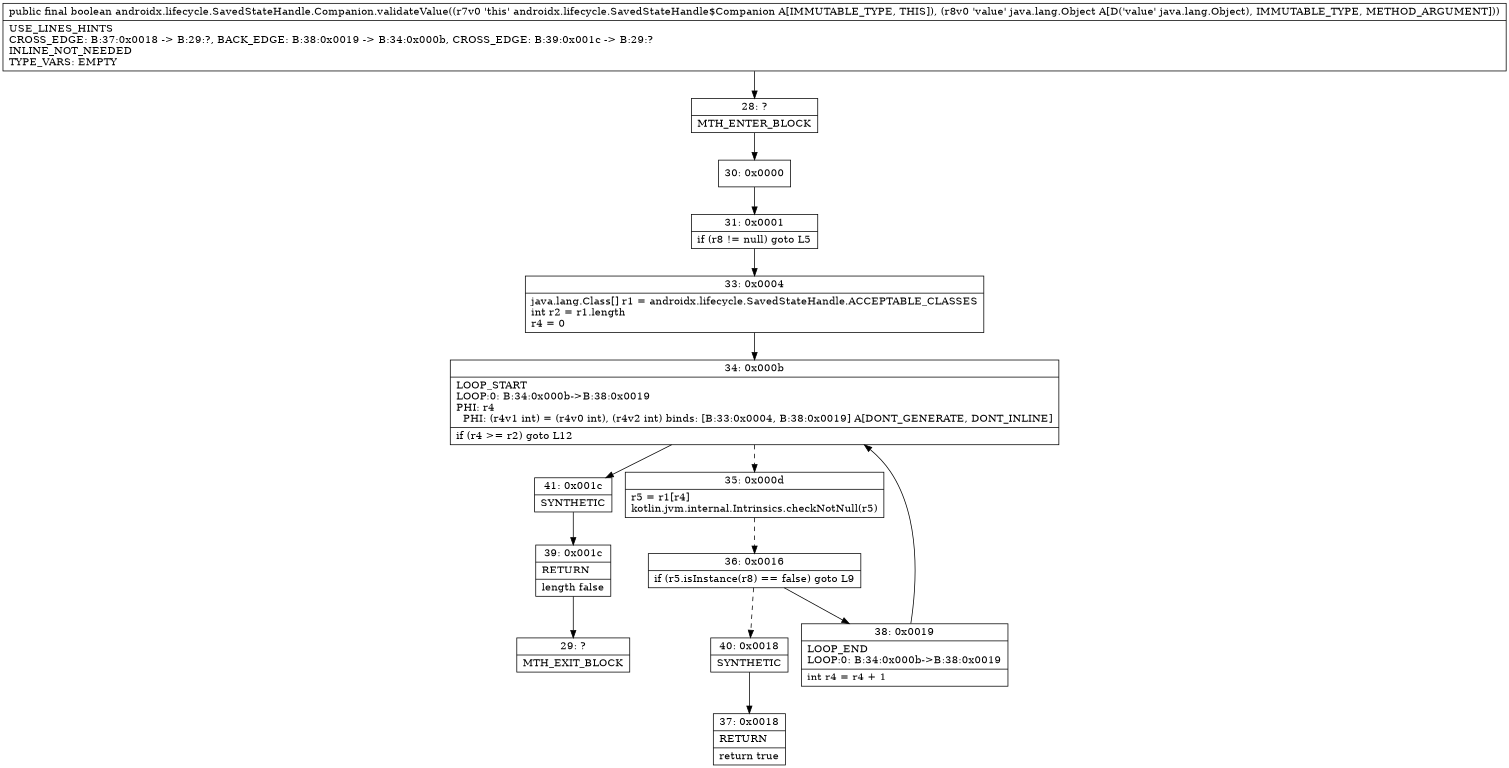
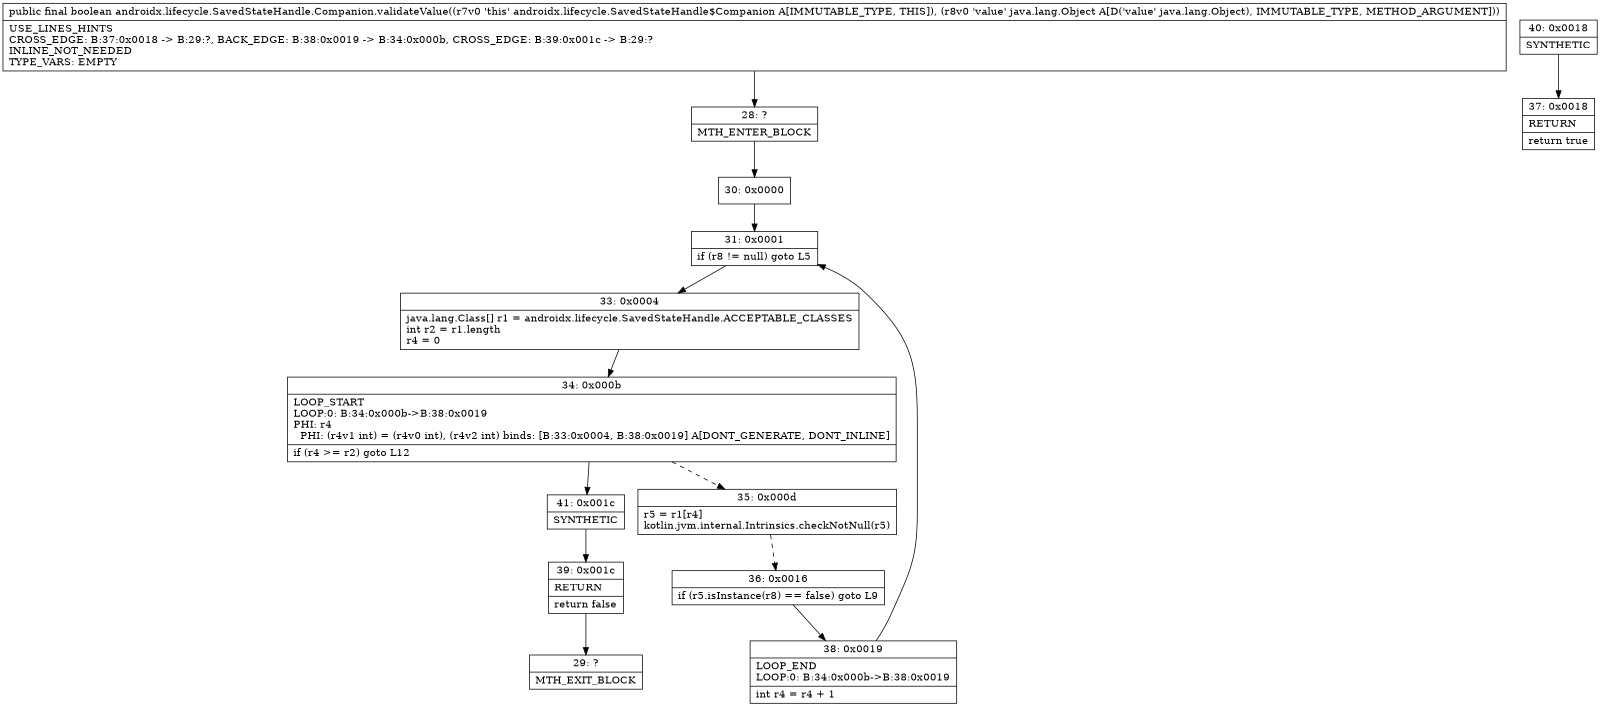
edge "38: 0x0019" -> "34: 0x000b": now "38: 0x0019" -> "31: 0x0001"
node "39: 0x001c": text "length false" -> "return false"
edge "36: 0x0016" -> "40: 0x0018": removed
